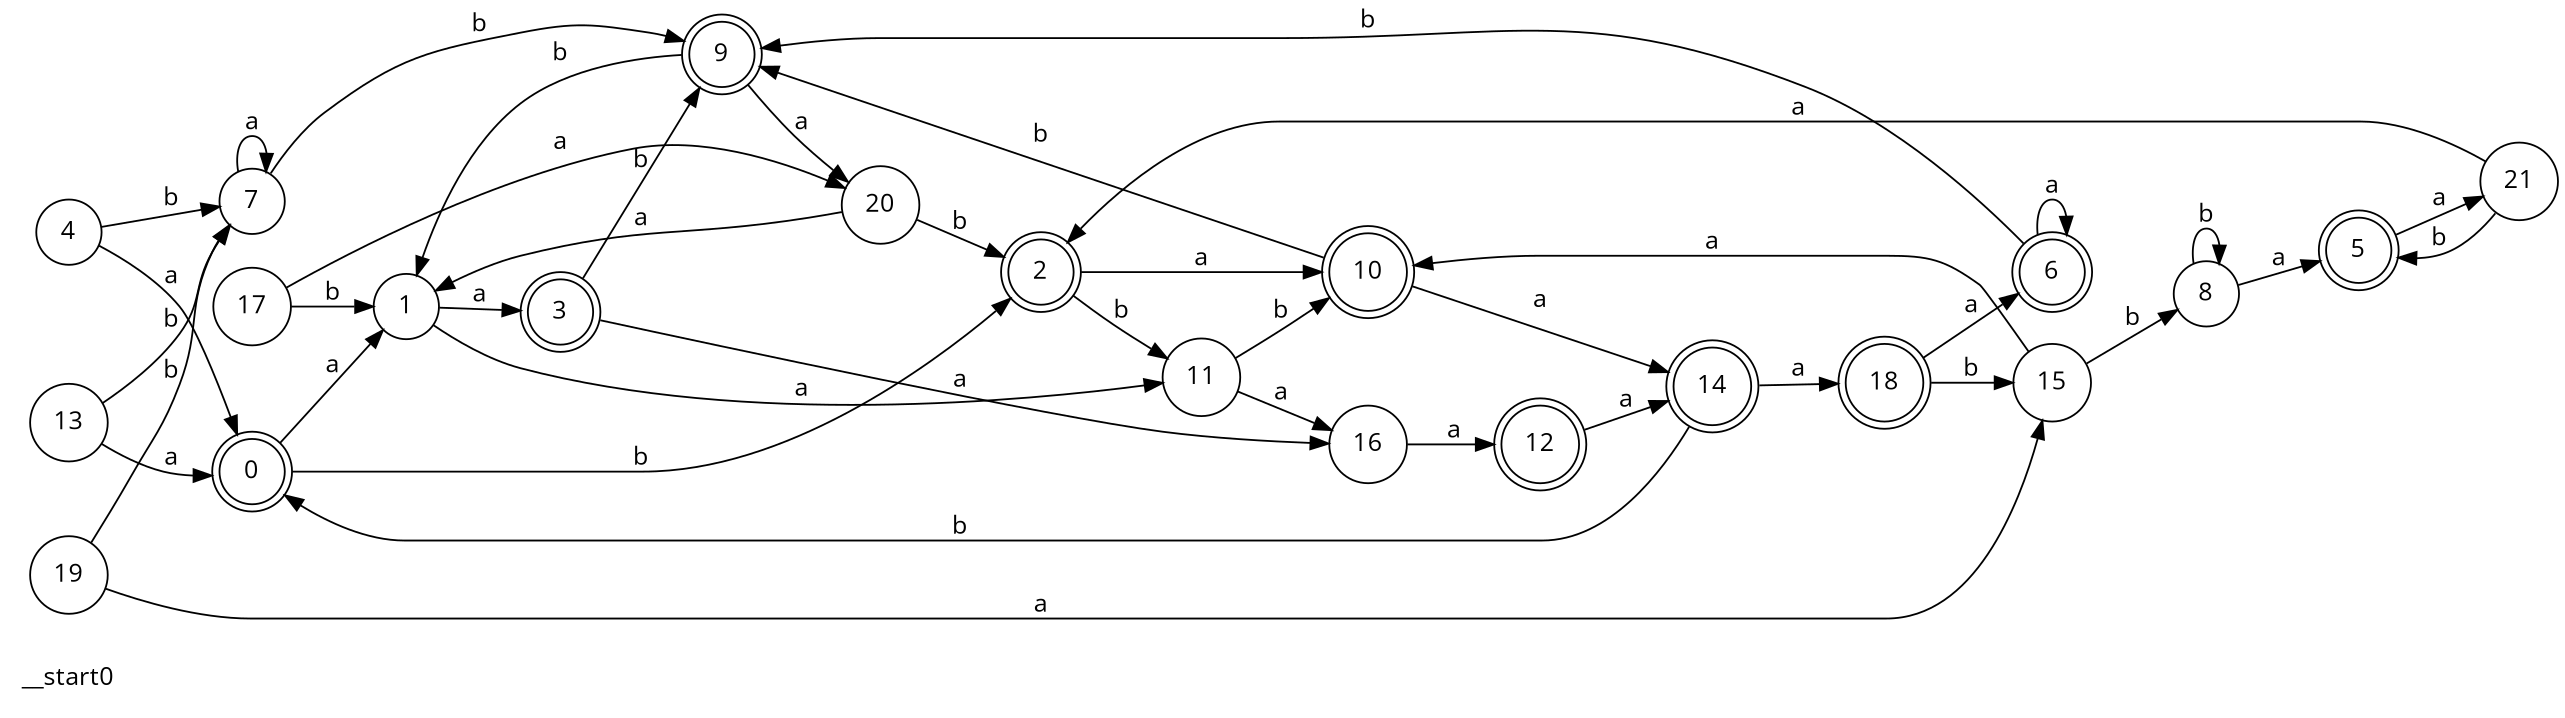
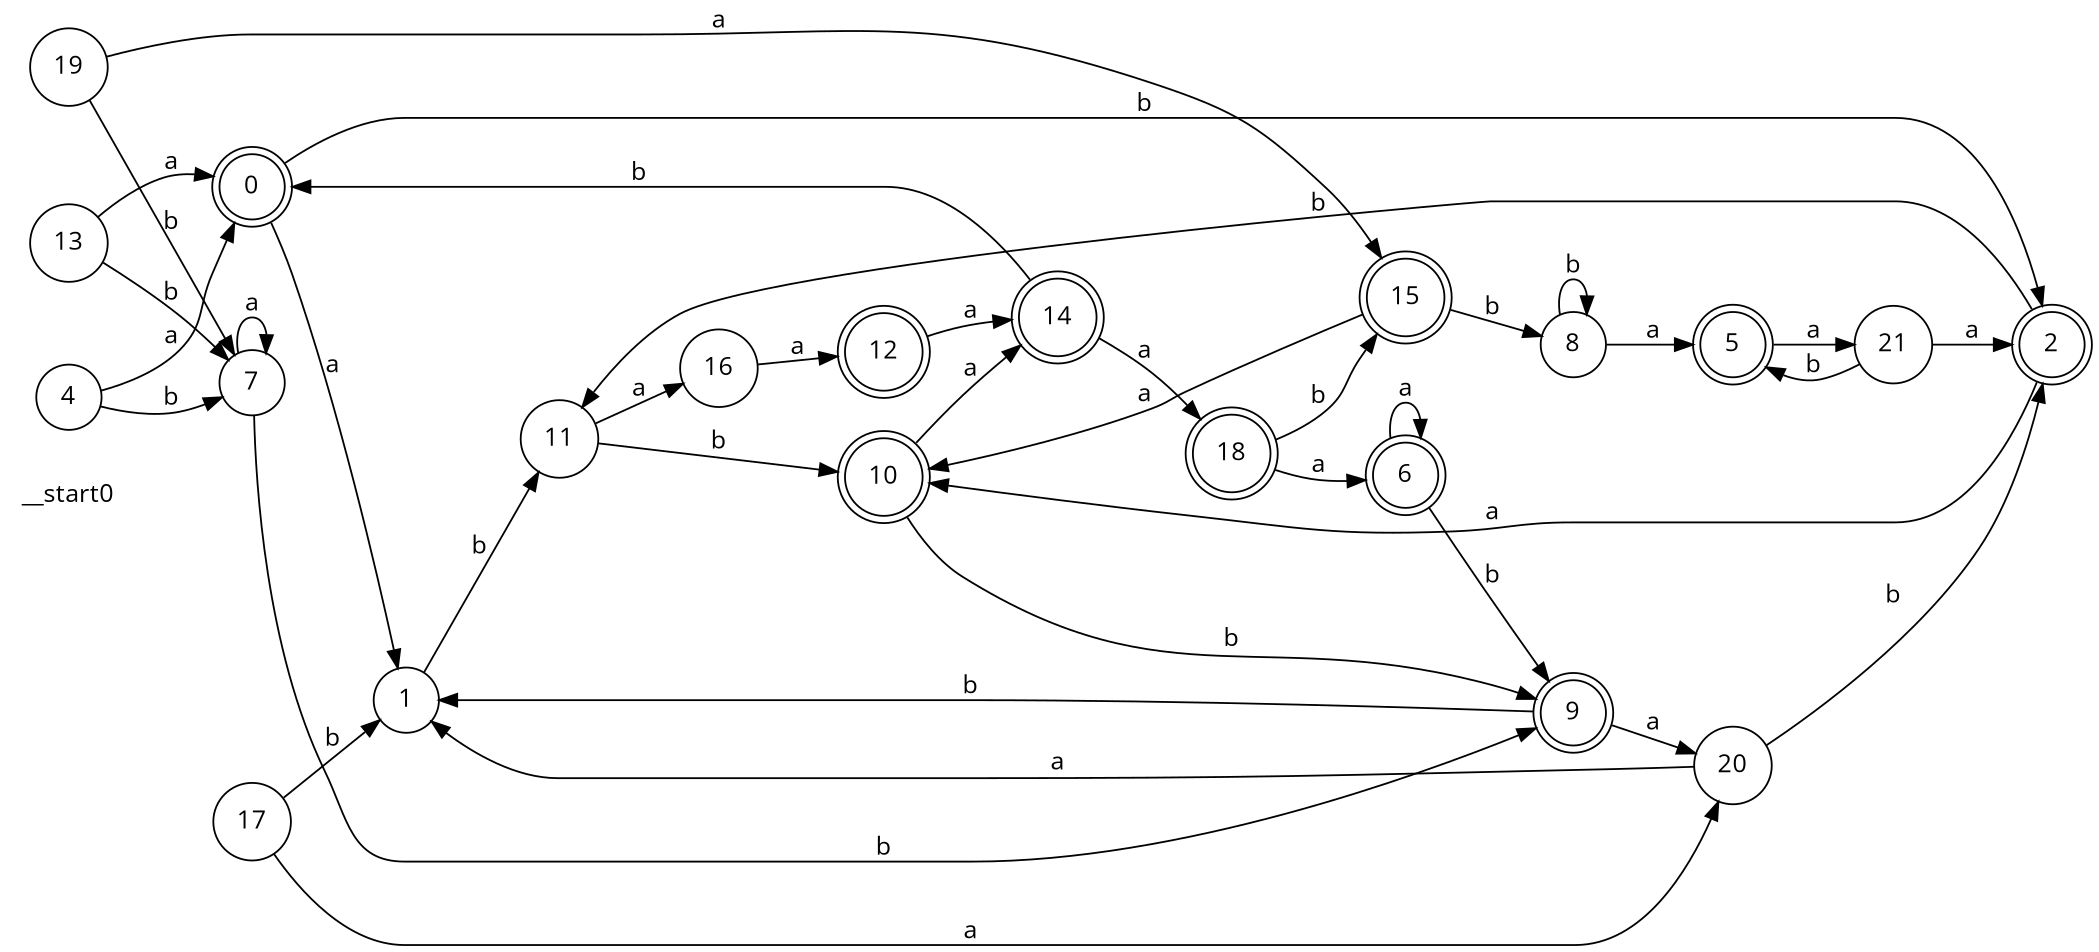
node "3": removed
node "15": shape circle -> doublecircle
edge "1" -> "11": label "a" -> "b"
